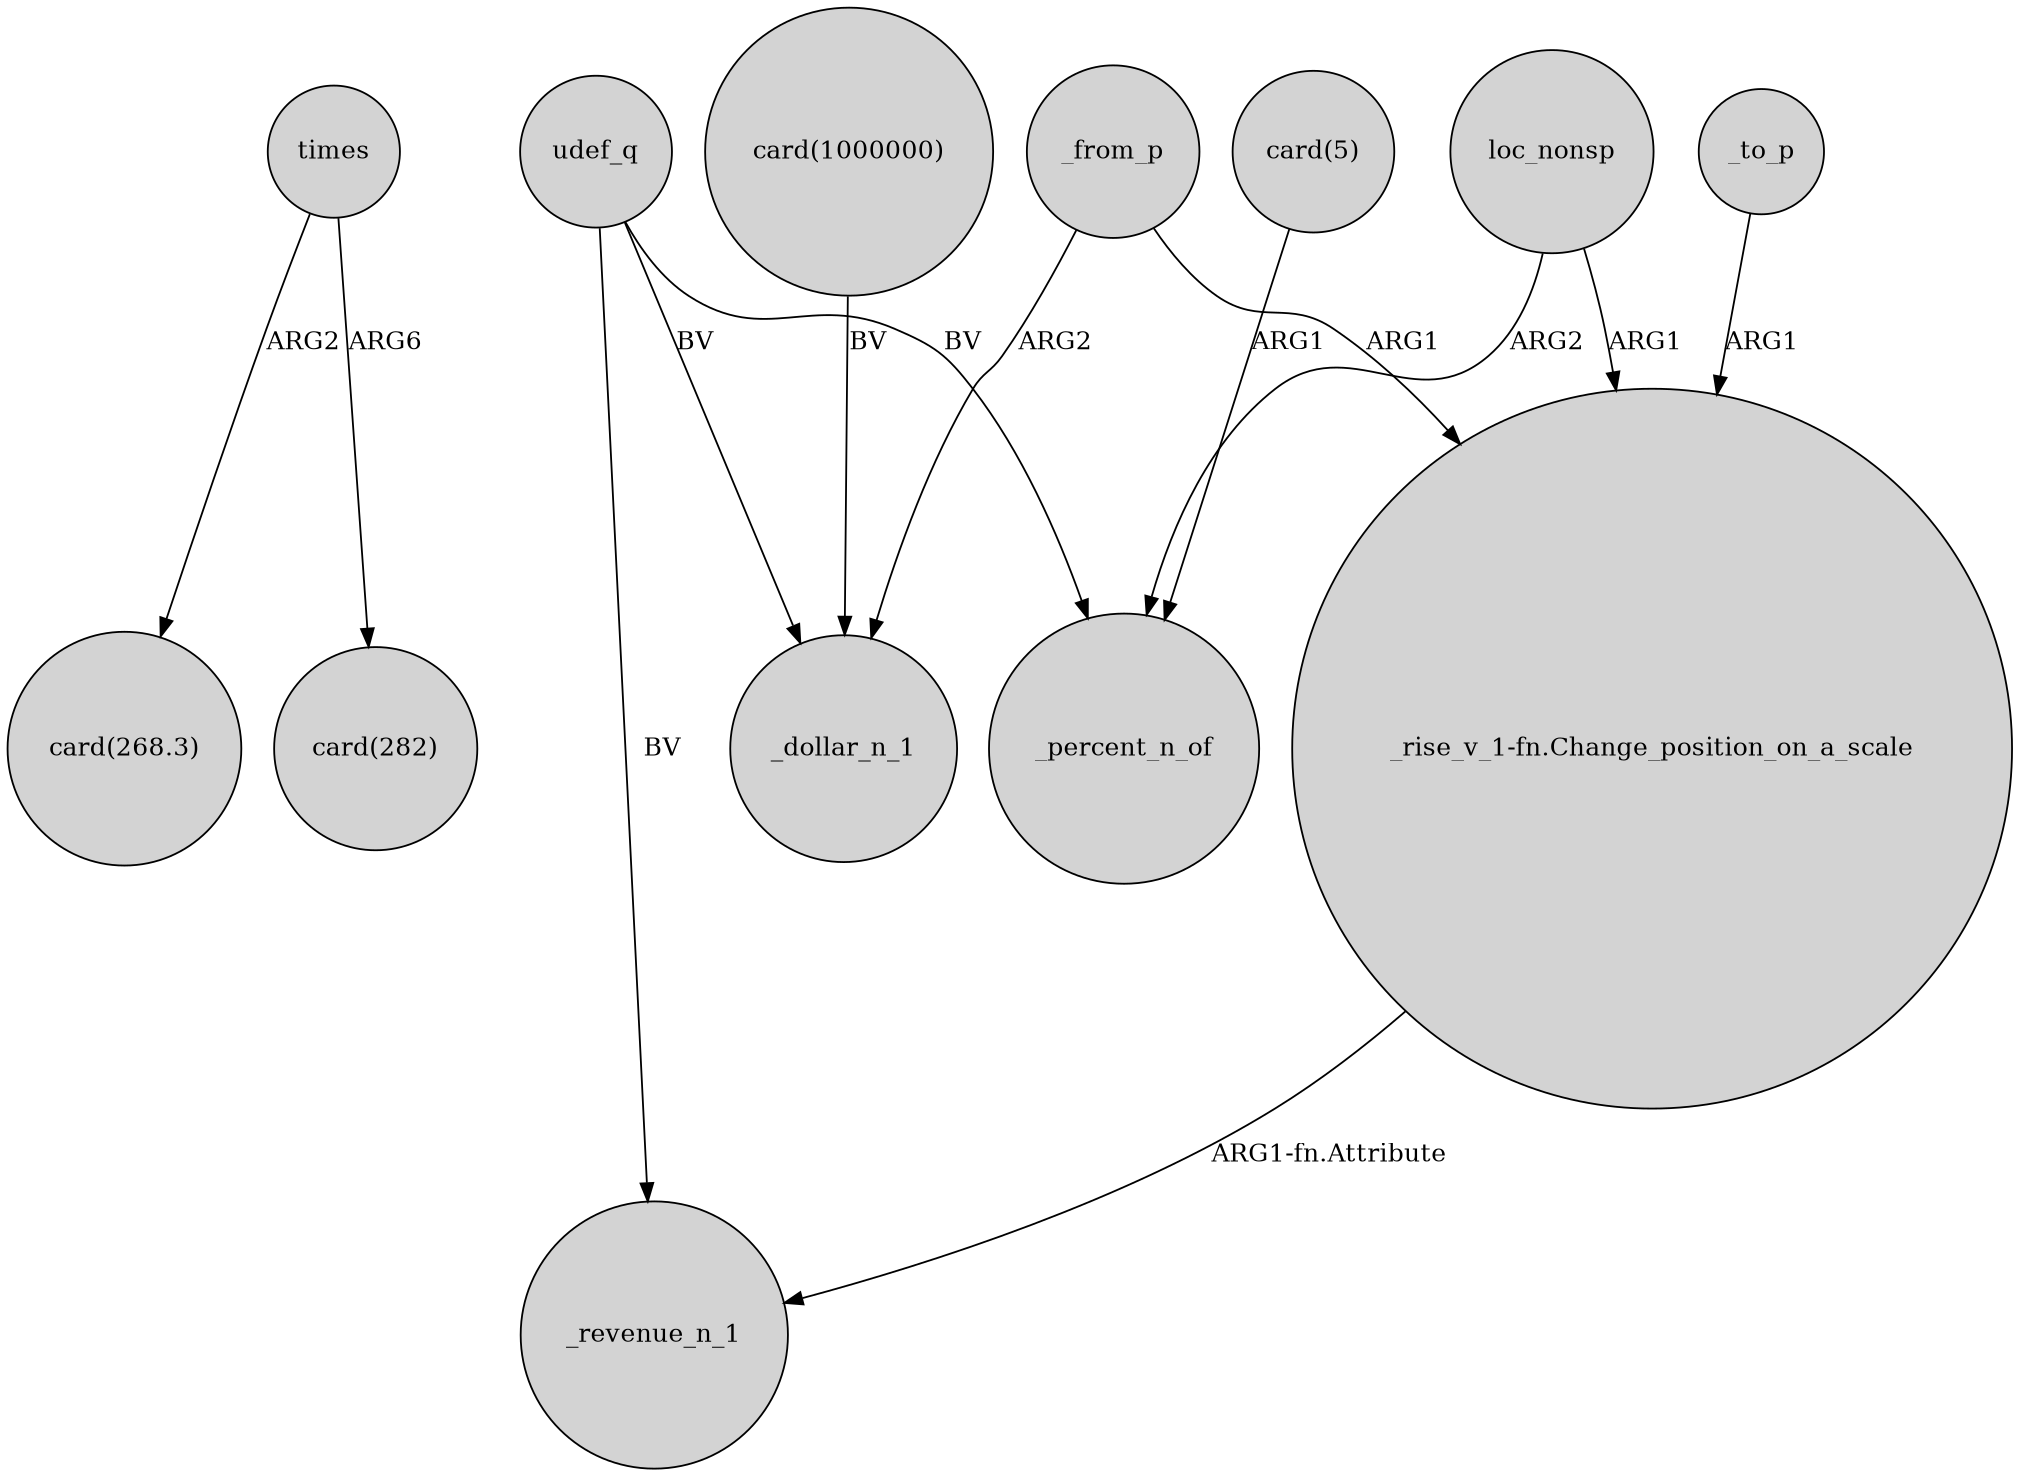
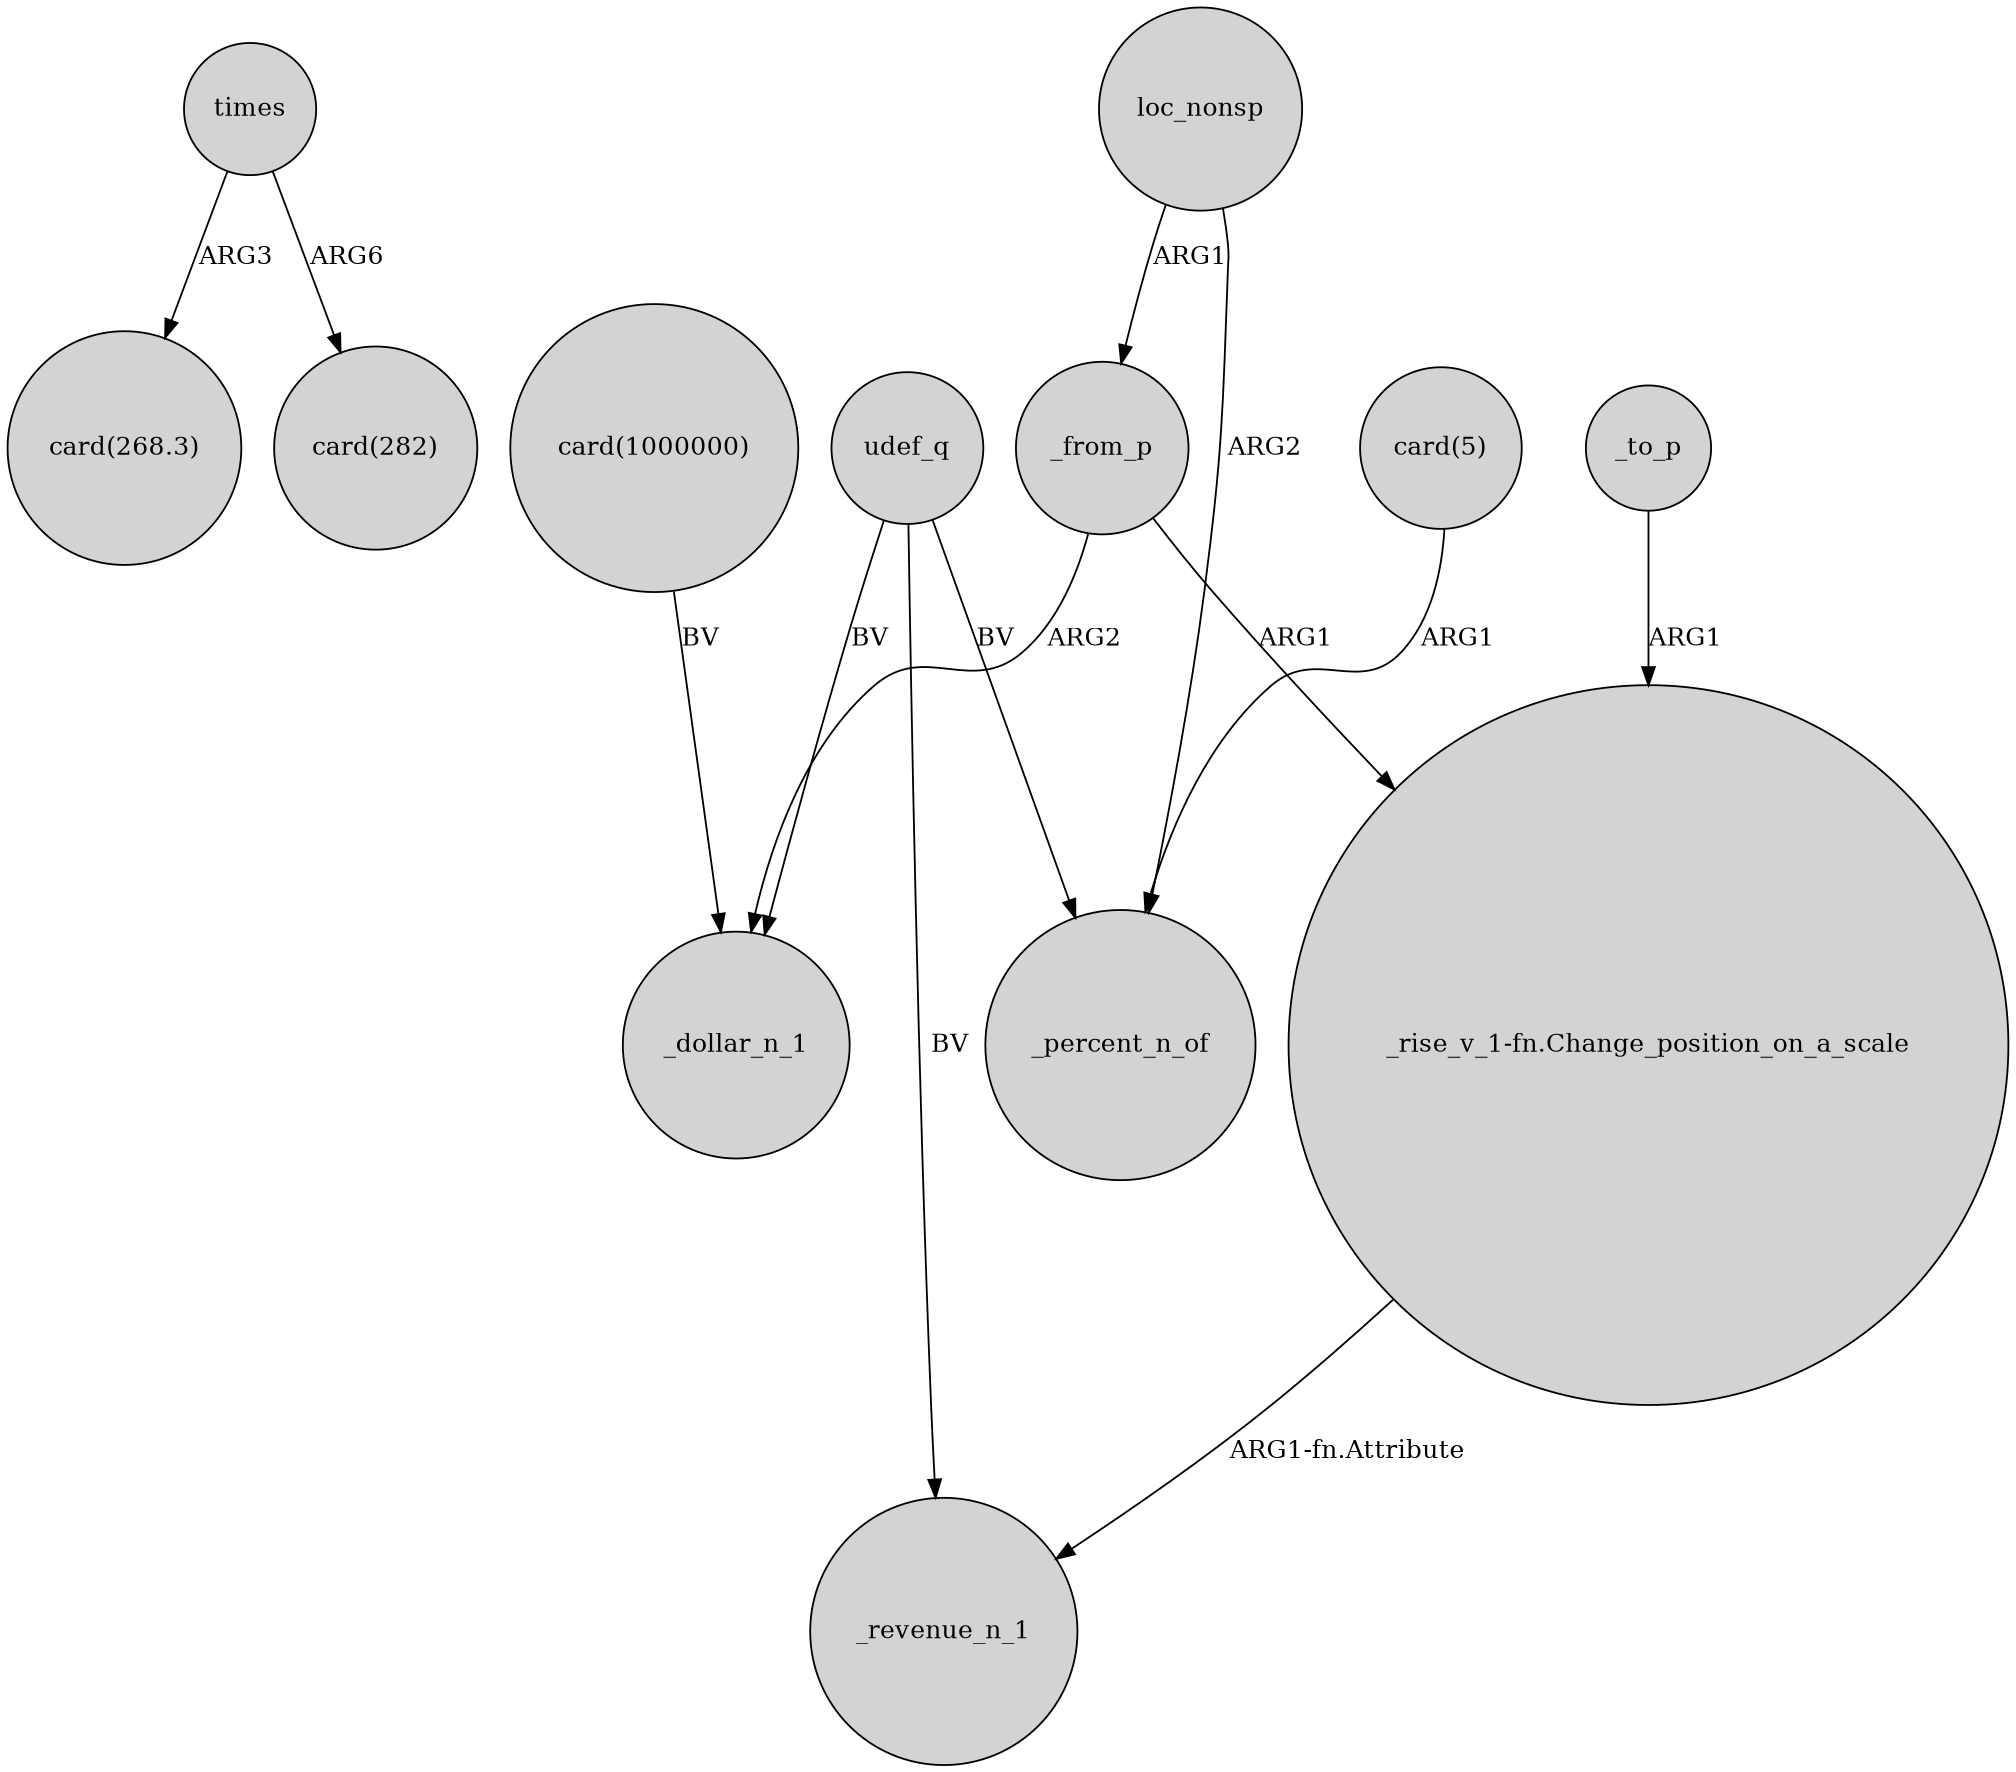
edge "loc_nonsp" -> "_rise_v_1-fn.Change_position_on_a_scale": now "loc_nonsp" -> "_from_p"
edge "times" -> "card(268.3)": label "ARG2" -> "ARG3"
